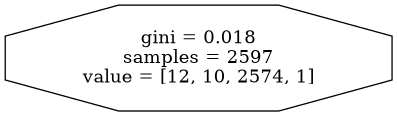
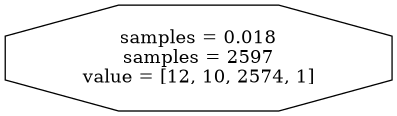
node "gini = 0.018 samples = 2597 value = [12, 10, 2574, 1]": label "gini = 0.018 samples = 2597 value = [12, 10, 2574, 1]" -> "samples = 0.018 samples = 2597 value = [12, 10, 2574, 1]"
